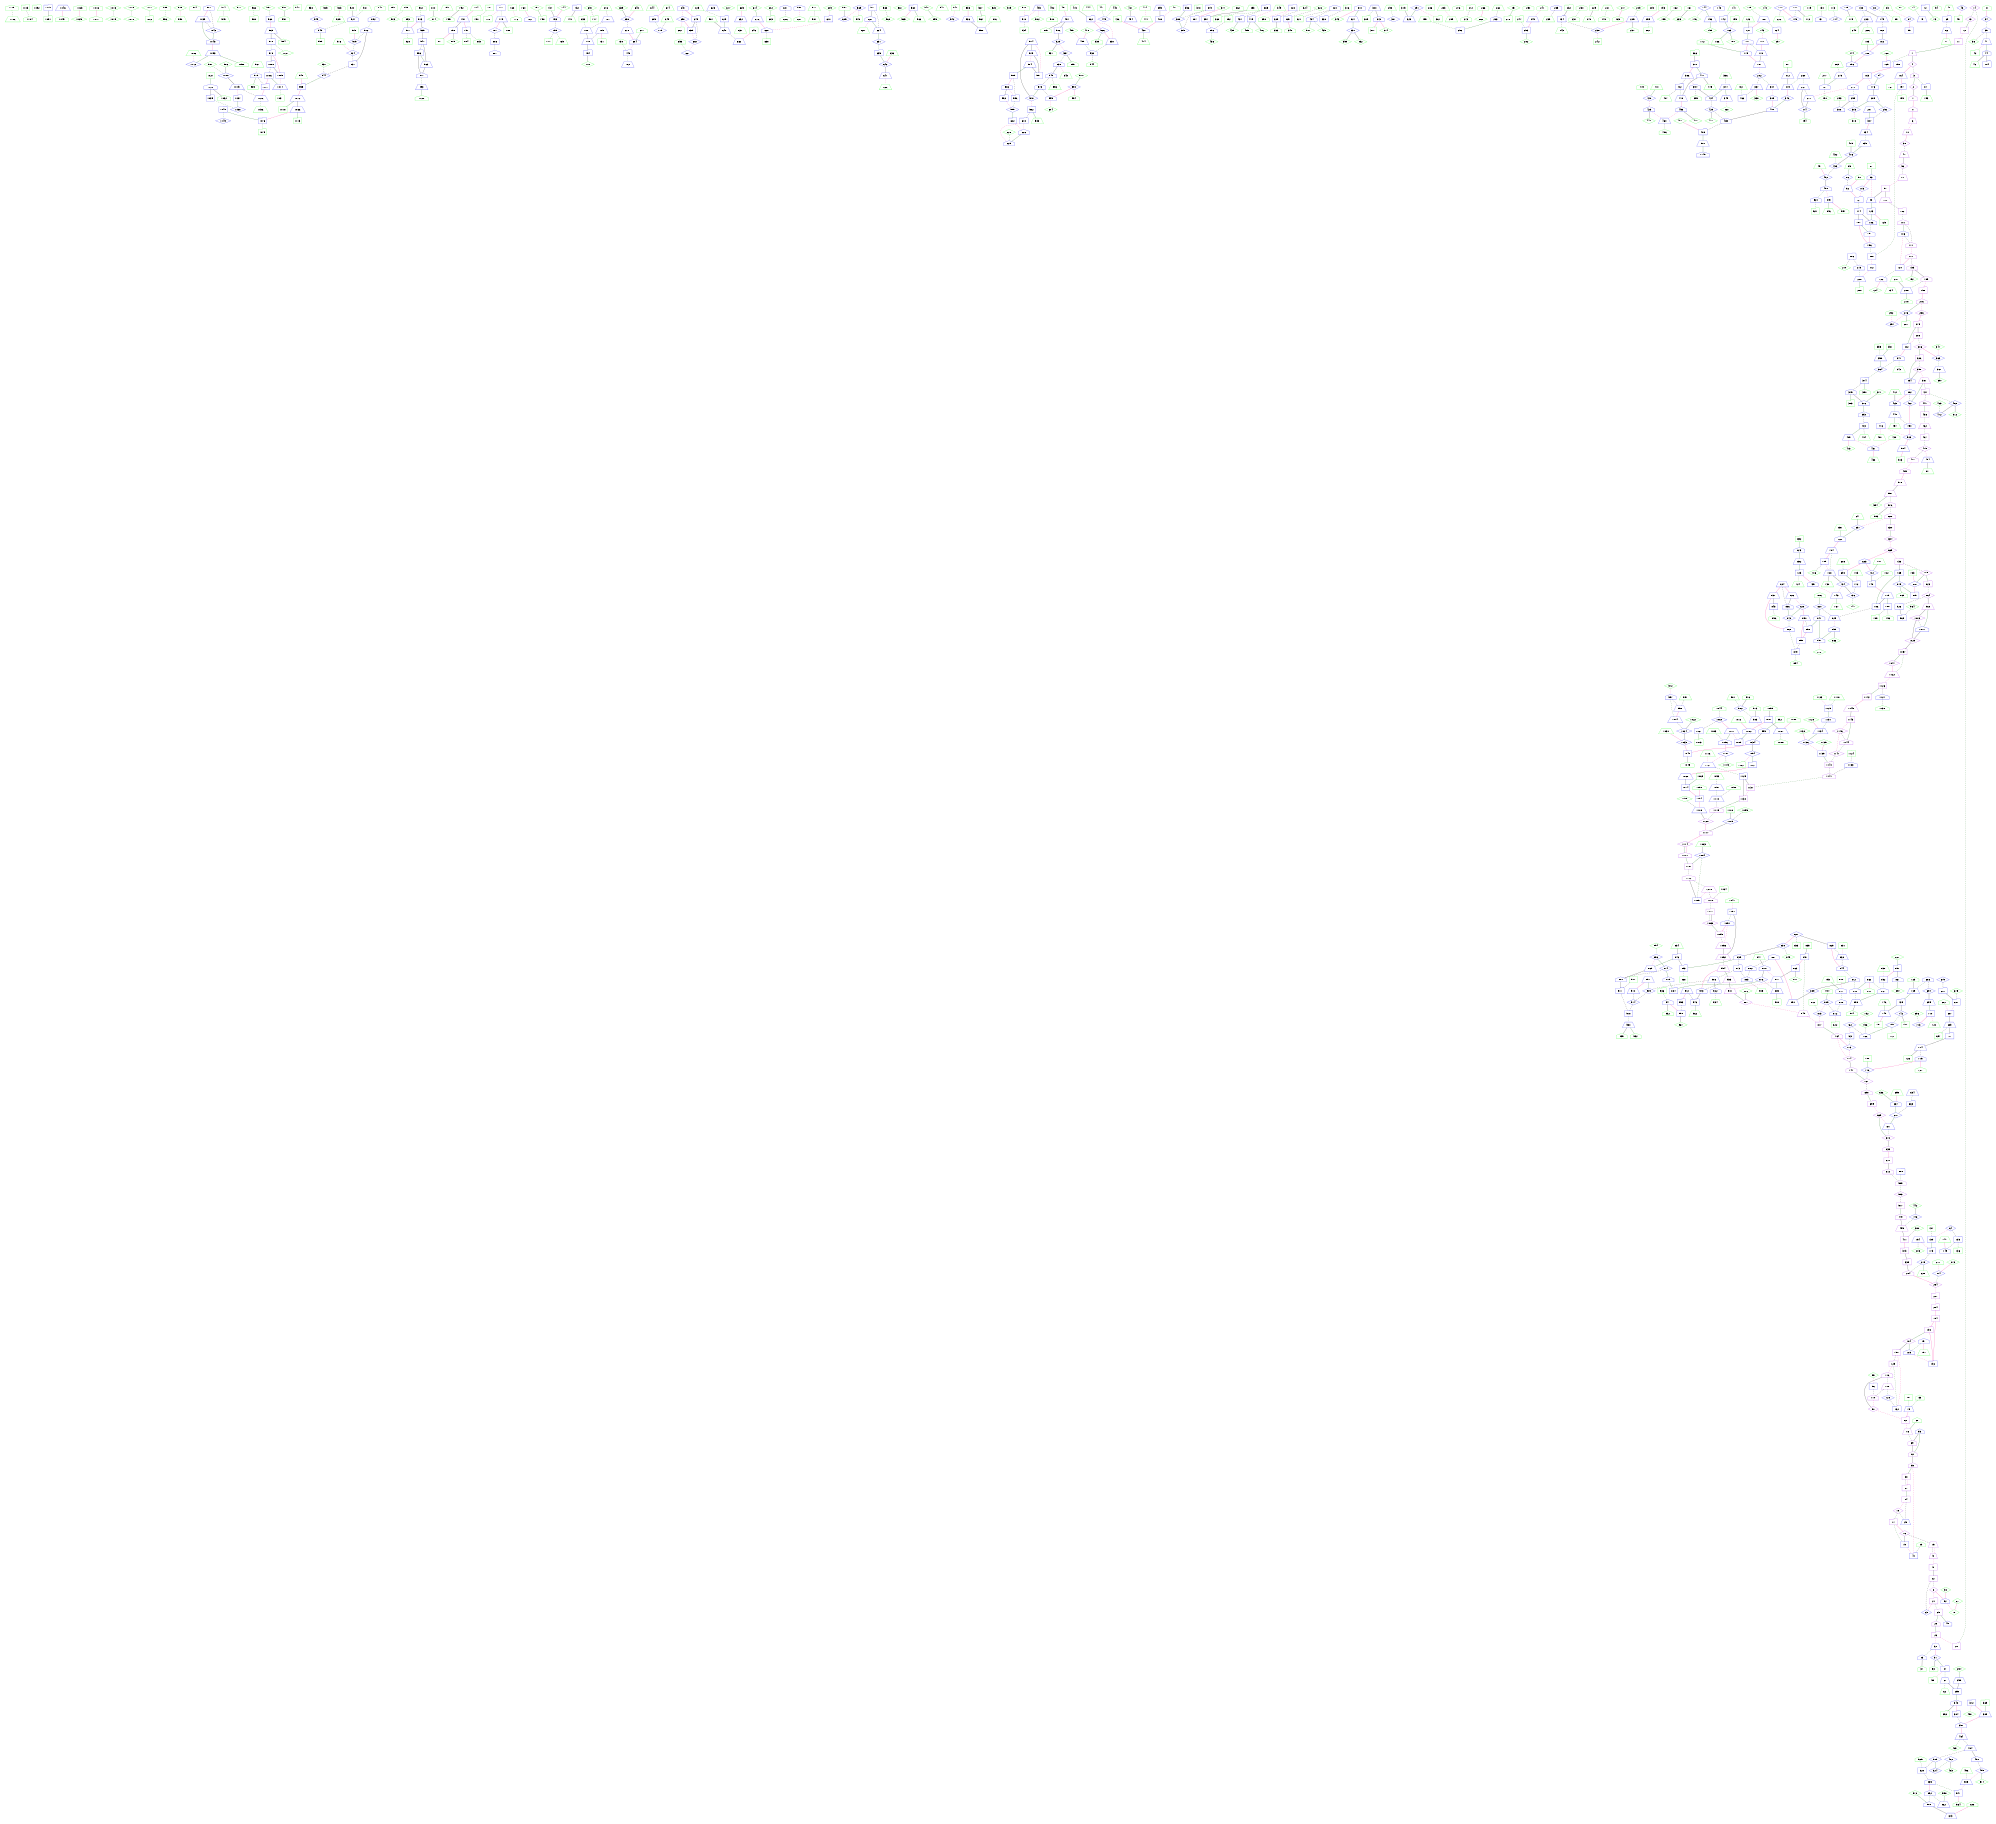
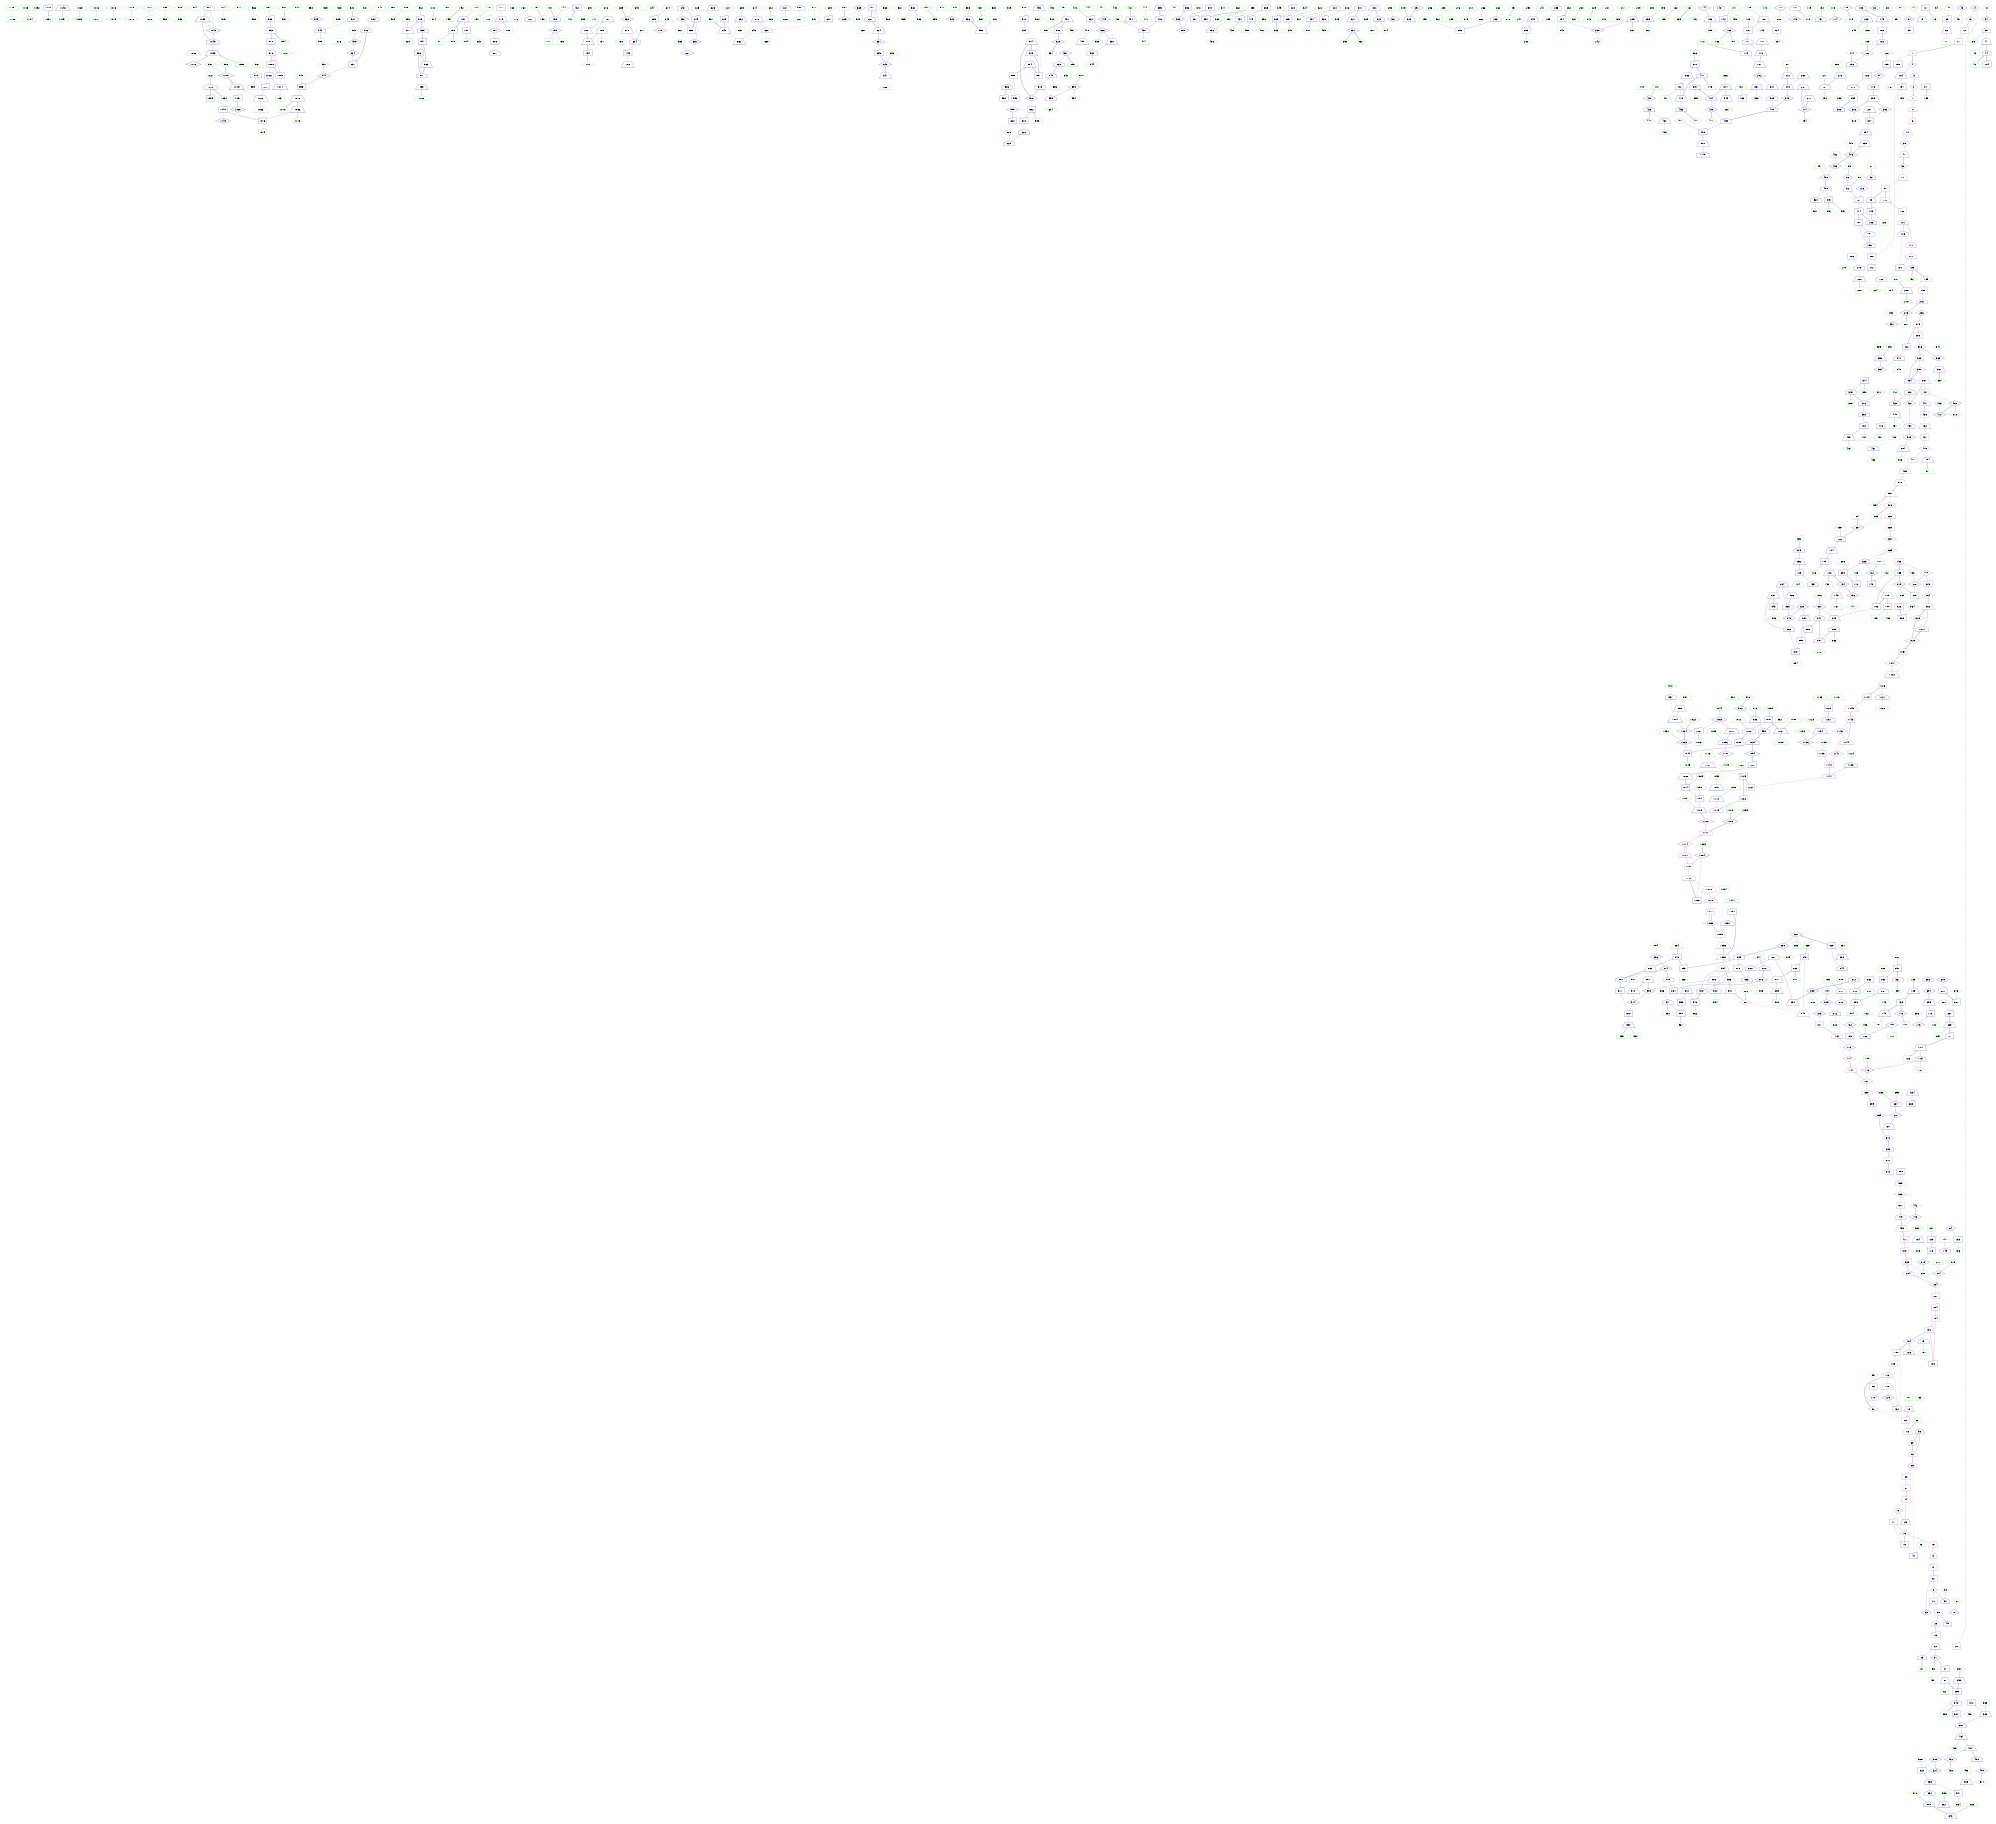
node "70": color green -> blue
